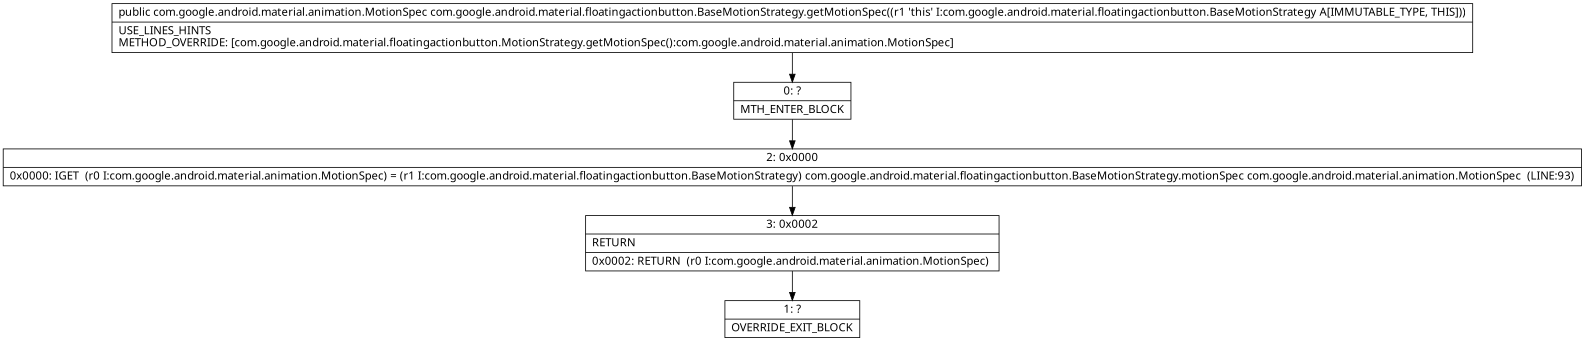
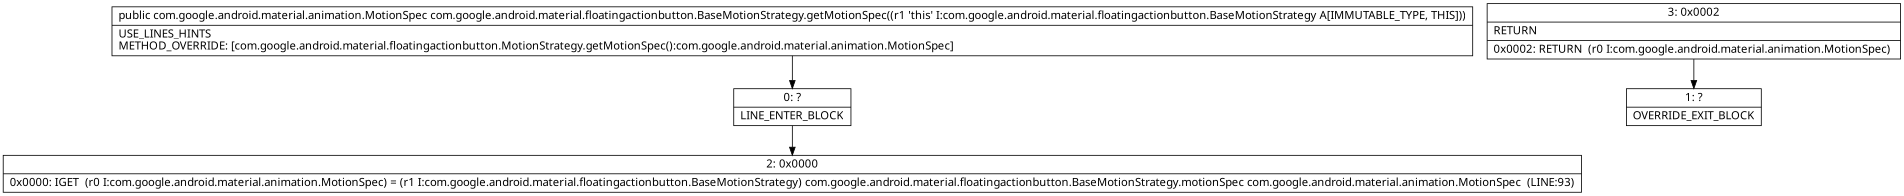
node "0: ?": text "MTH_ENTER_BLOCK" -> "LINE_ENTER_BLOCK"
edge "2: 0x0000" -> "3: 0x0002": removed
